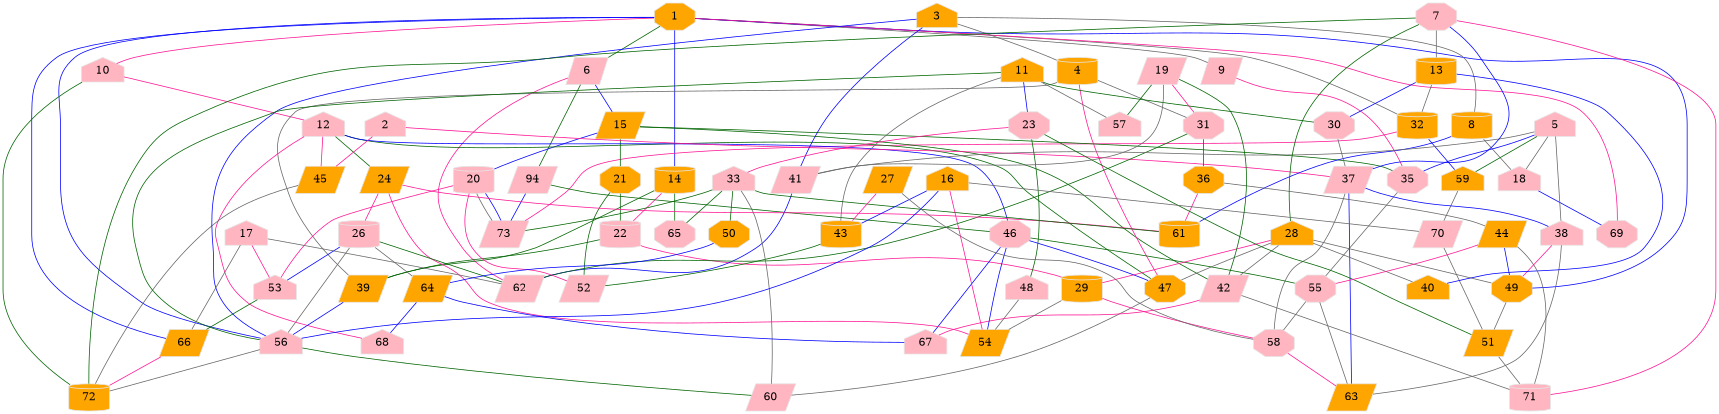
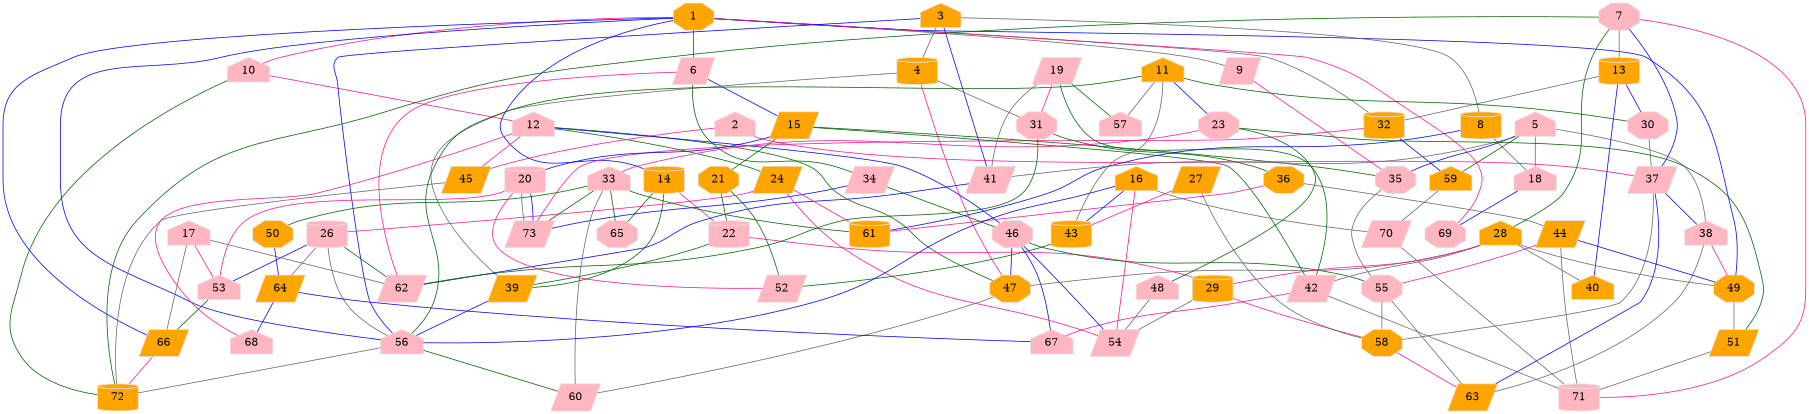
node "94": label "94" -> "34"
edge "70" -- "51": now "70" -- "71"
node "54": fillcolor orange -> lightpink
node "58": fillcolor lightpink -> orange
